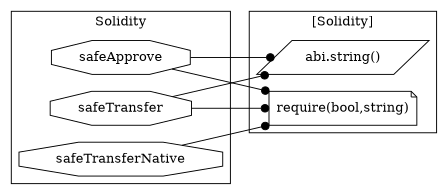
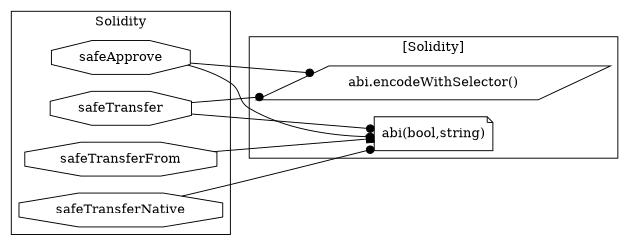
node "abi.string()": label "abi.string()" -> "abi.encodeWithSelector()"
node "require(bool,string)": label "require(bool,string)" -> "abi(bool,string)"
node "safeTransferFrom": added
